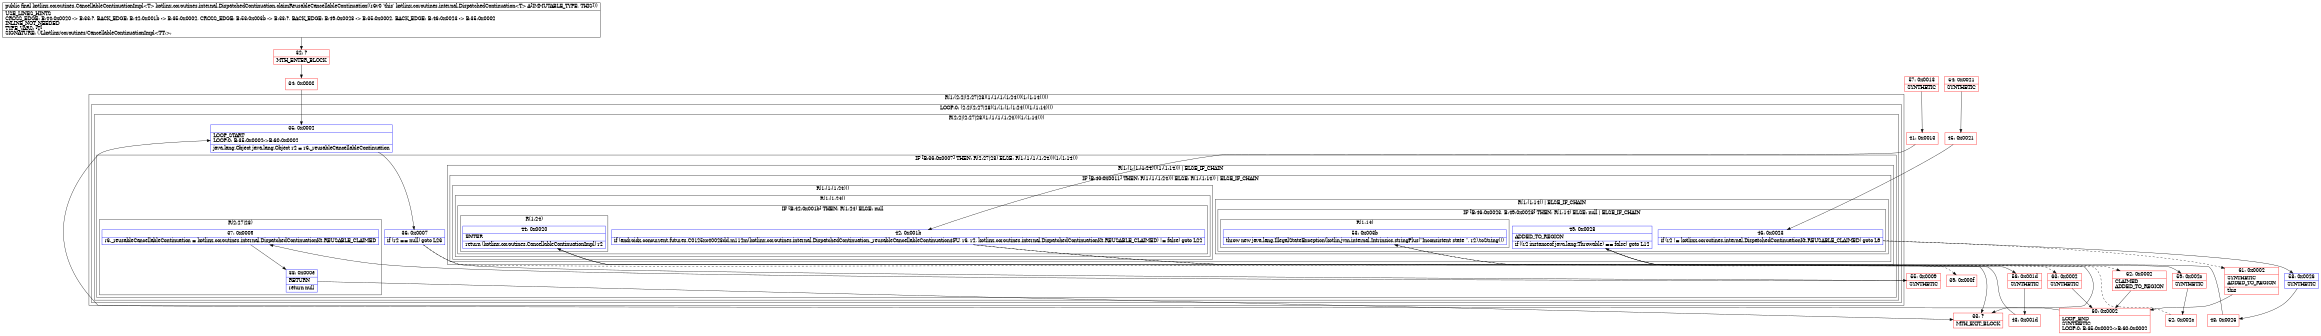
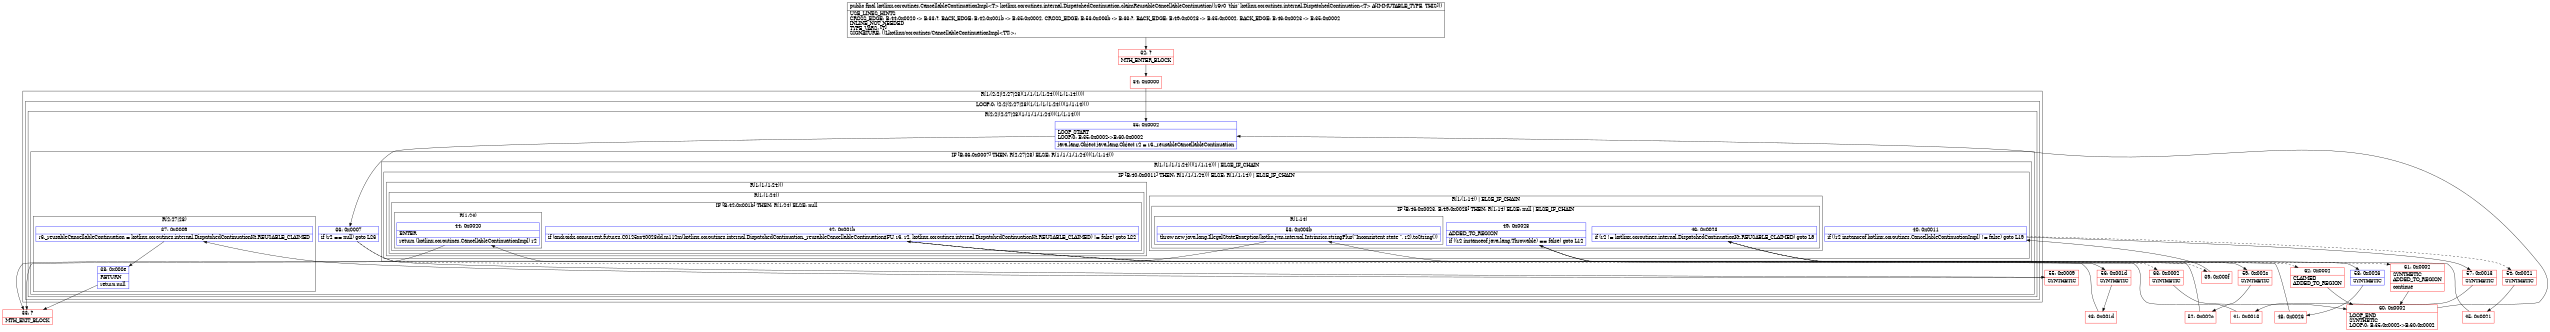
node "40: 0x0011": added
edge "52: 0x002c" -> "53: 0x003b": style dashed -> solid
node "61: 0x0002": text "this" -> "continue"
